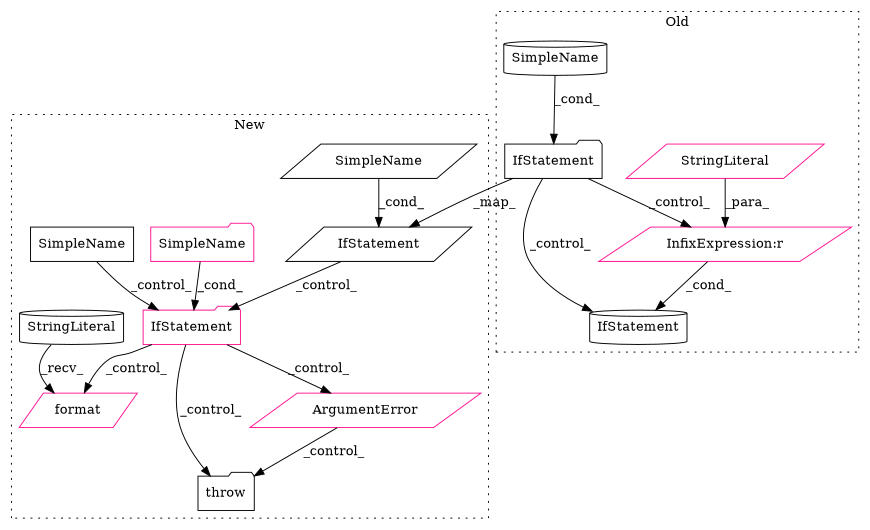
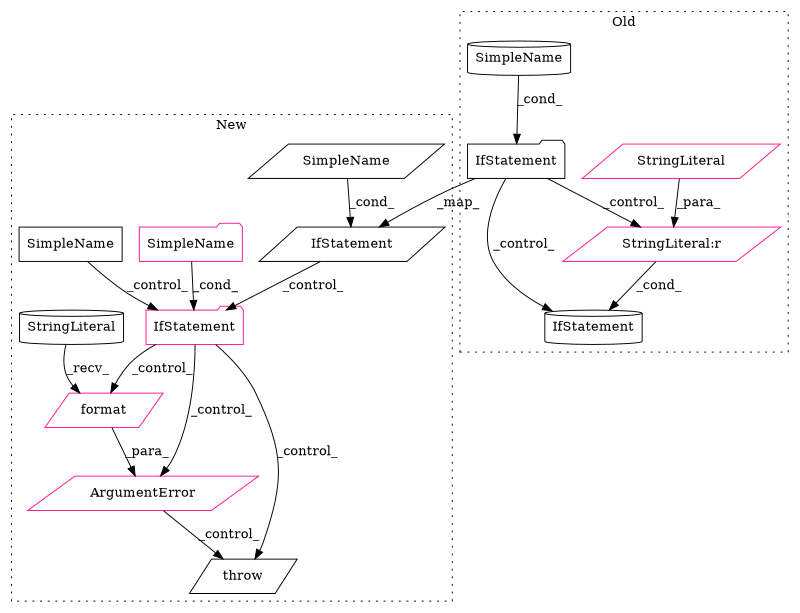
node "InfixExpression:r": label "InfixExpression:r" -> "StringLiteral:r"
edge "format" -> "ArgumentError": added, label "_para_"
node "throw": shape folder -> parallelogram
